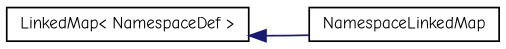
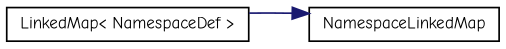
edge "NamespaceLinkedMap" -> "LinkedMap< NamespaceDef >": reversed
